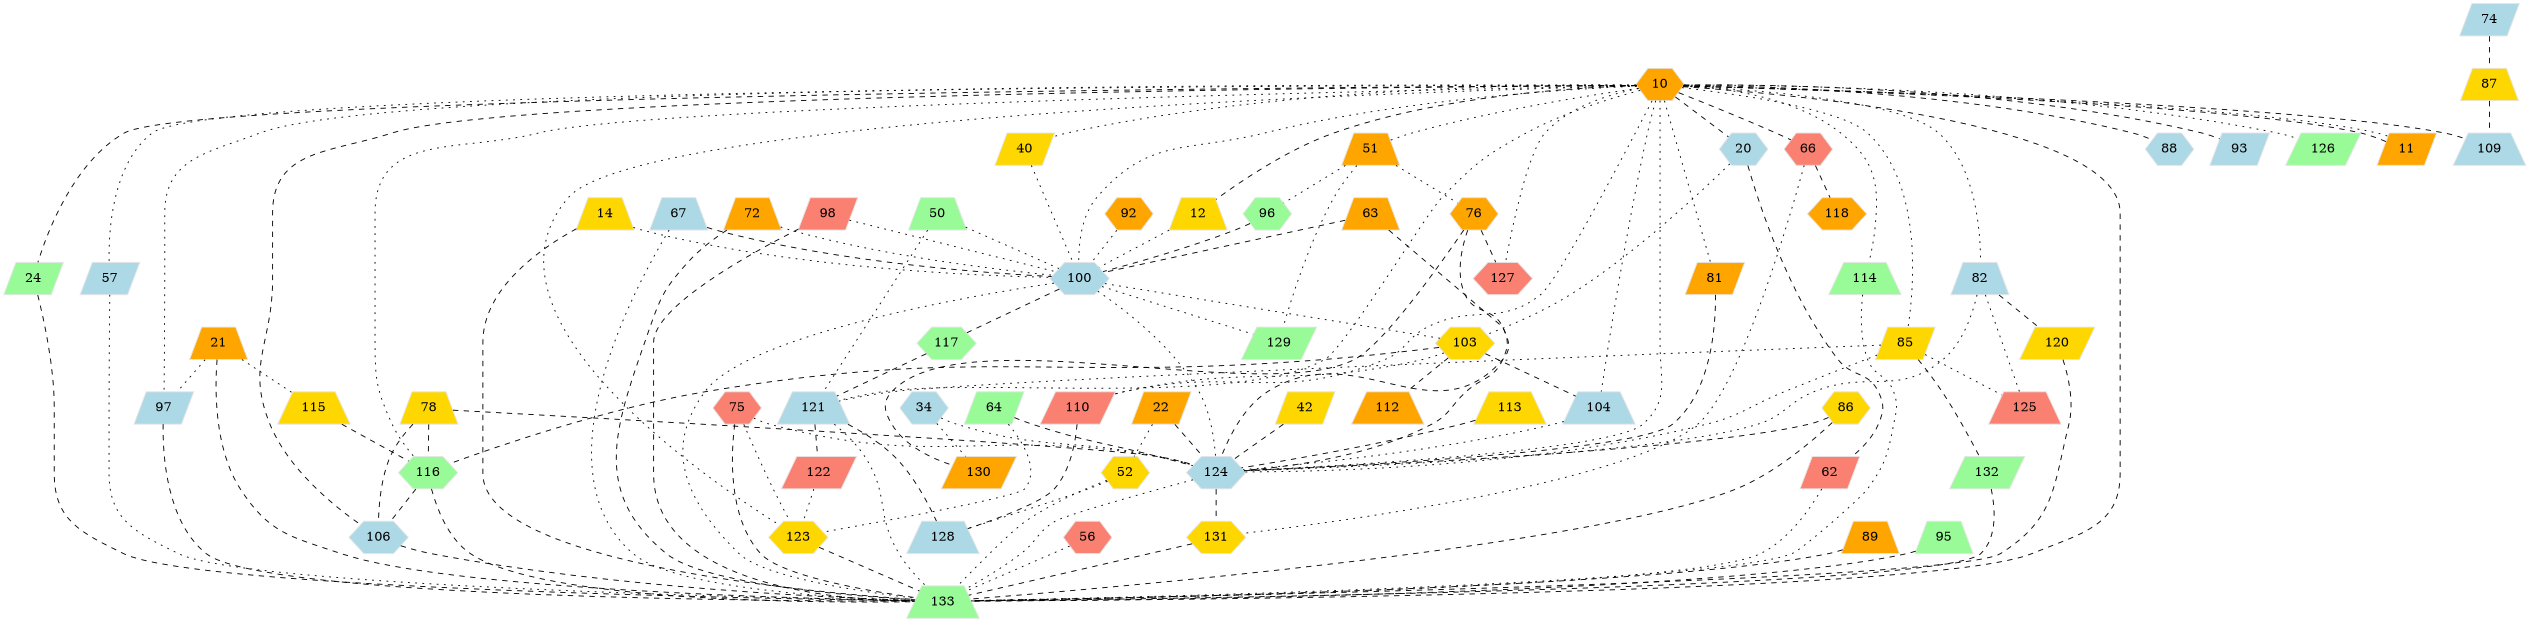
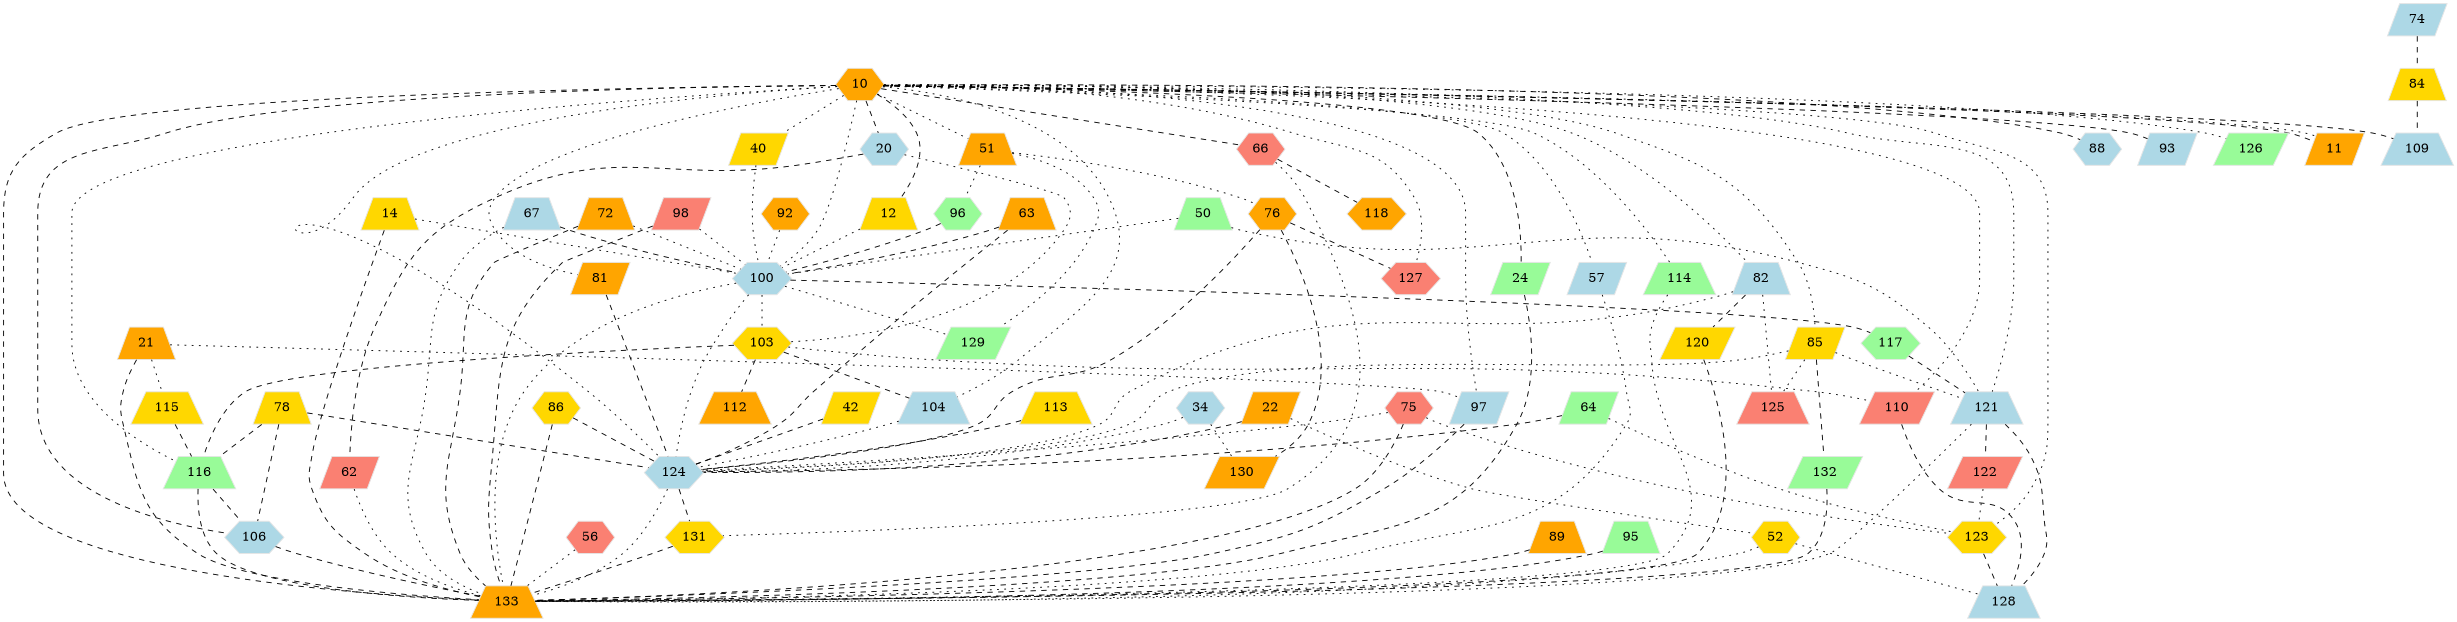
node "87": label "87" -> "84"
node "116": shape hexagon -> trapezium
edge "123" -- "133": now "123" -- "128"
node "133": fillcolor palegreen -> orange
